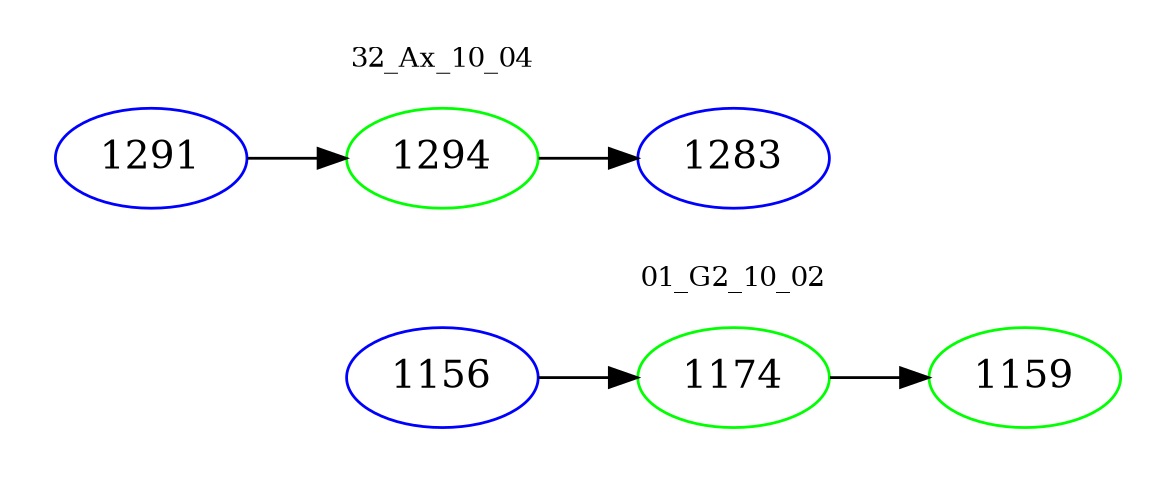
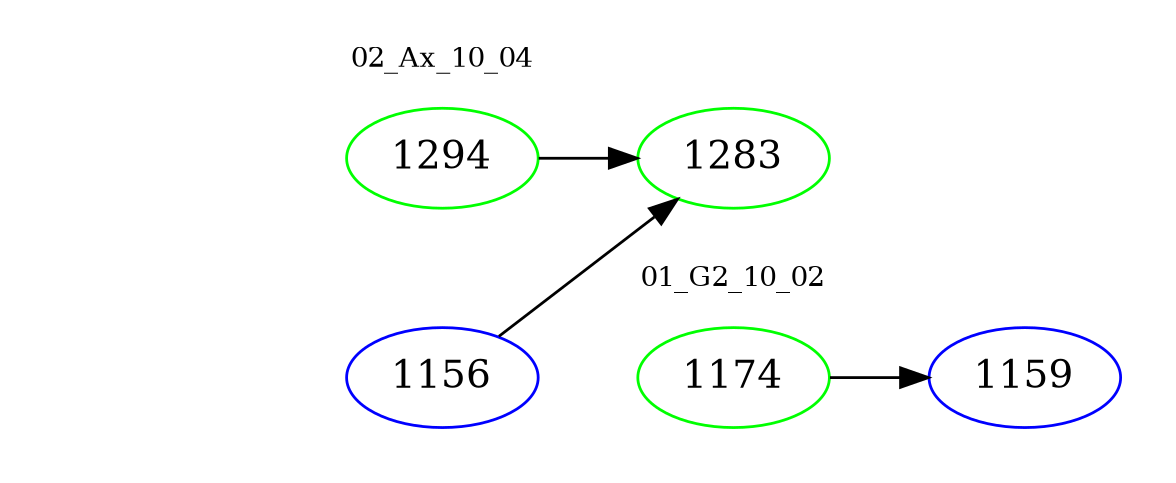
cluster "32_Ax_10_04": label "32_Ax_10_04" -> "02_Ax_10_04"
node "1291": removed
node "1283": color blue -> green
edge "1156" -> "1174": now "1156" -> "1283"
node "1159": color green -> blue
